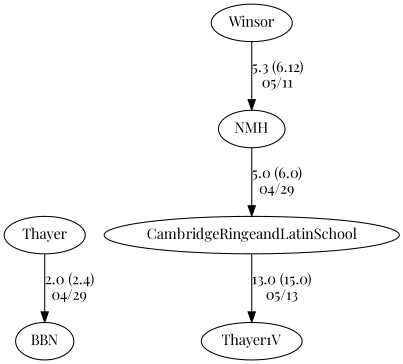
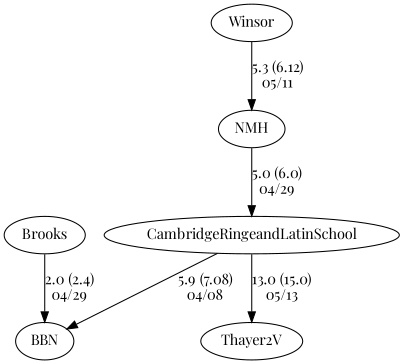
node "Thayer": label "Thayer" -> "Brooks"
edge "CambridgeRingeandLatinSchool" -> "BBN": added, label "5.9 (7.08) 04/08"
node "Thayer1V": label "Thayer1V" -> "Thayer2V"
